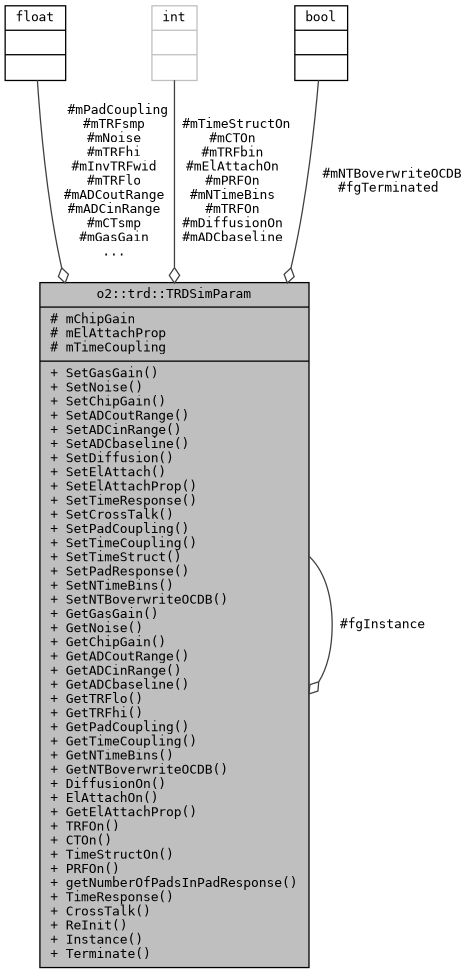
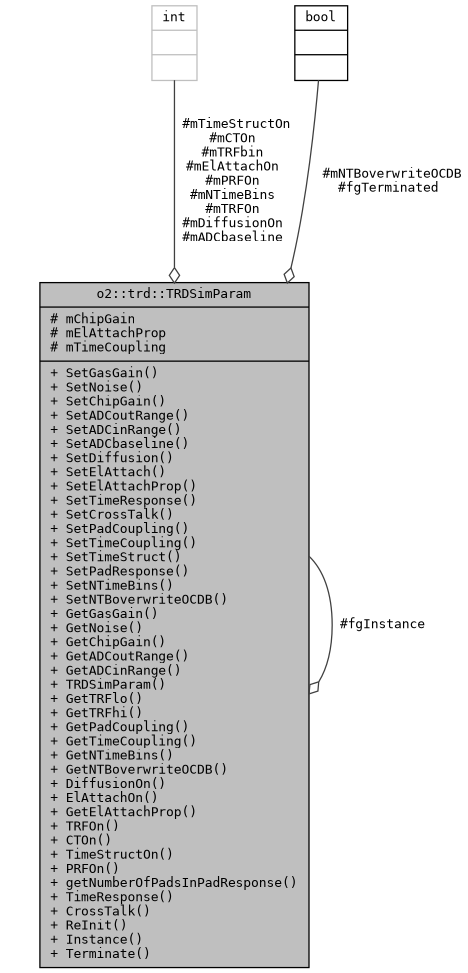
node "float": removed
node "o2::trd::TRDSimParam": text "+ GetADCbaseline()" -> "+ TRDSimParam()"
